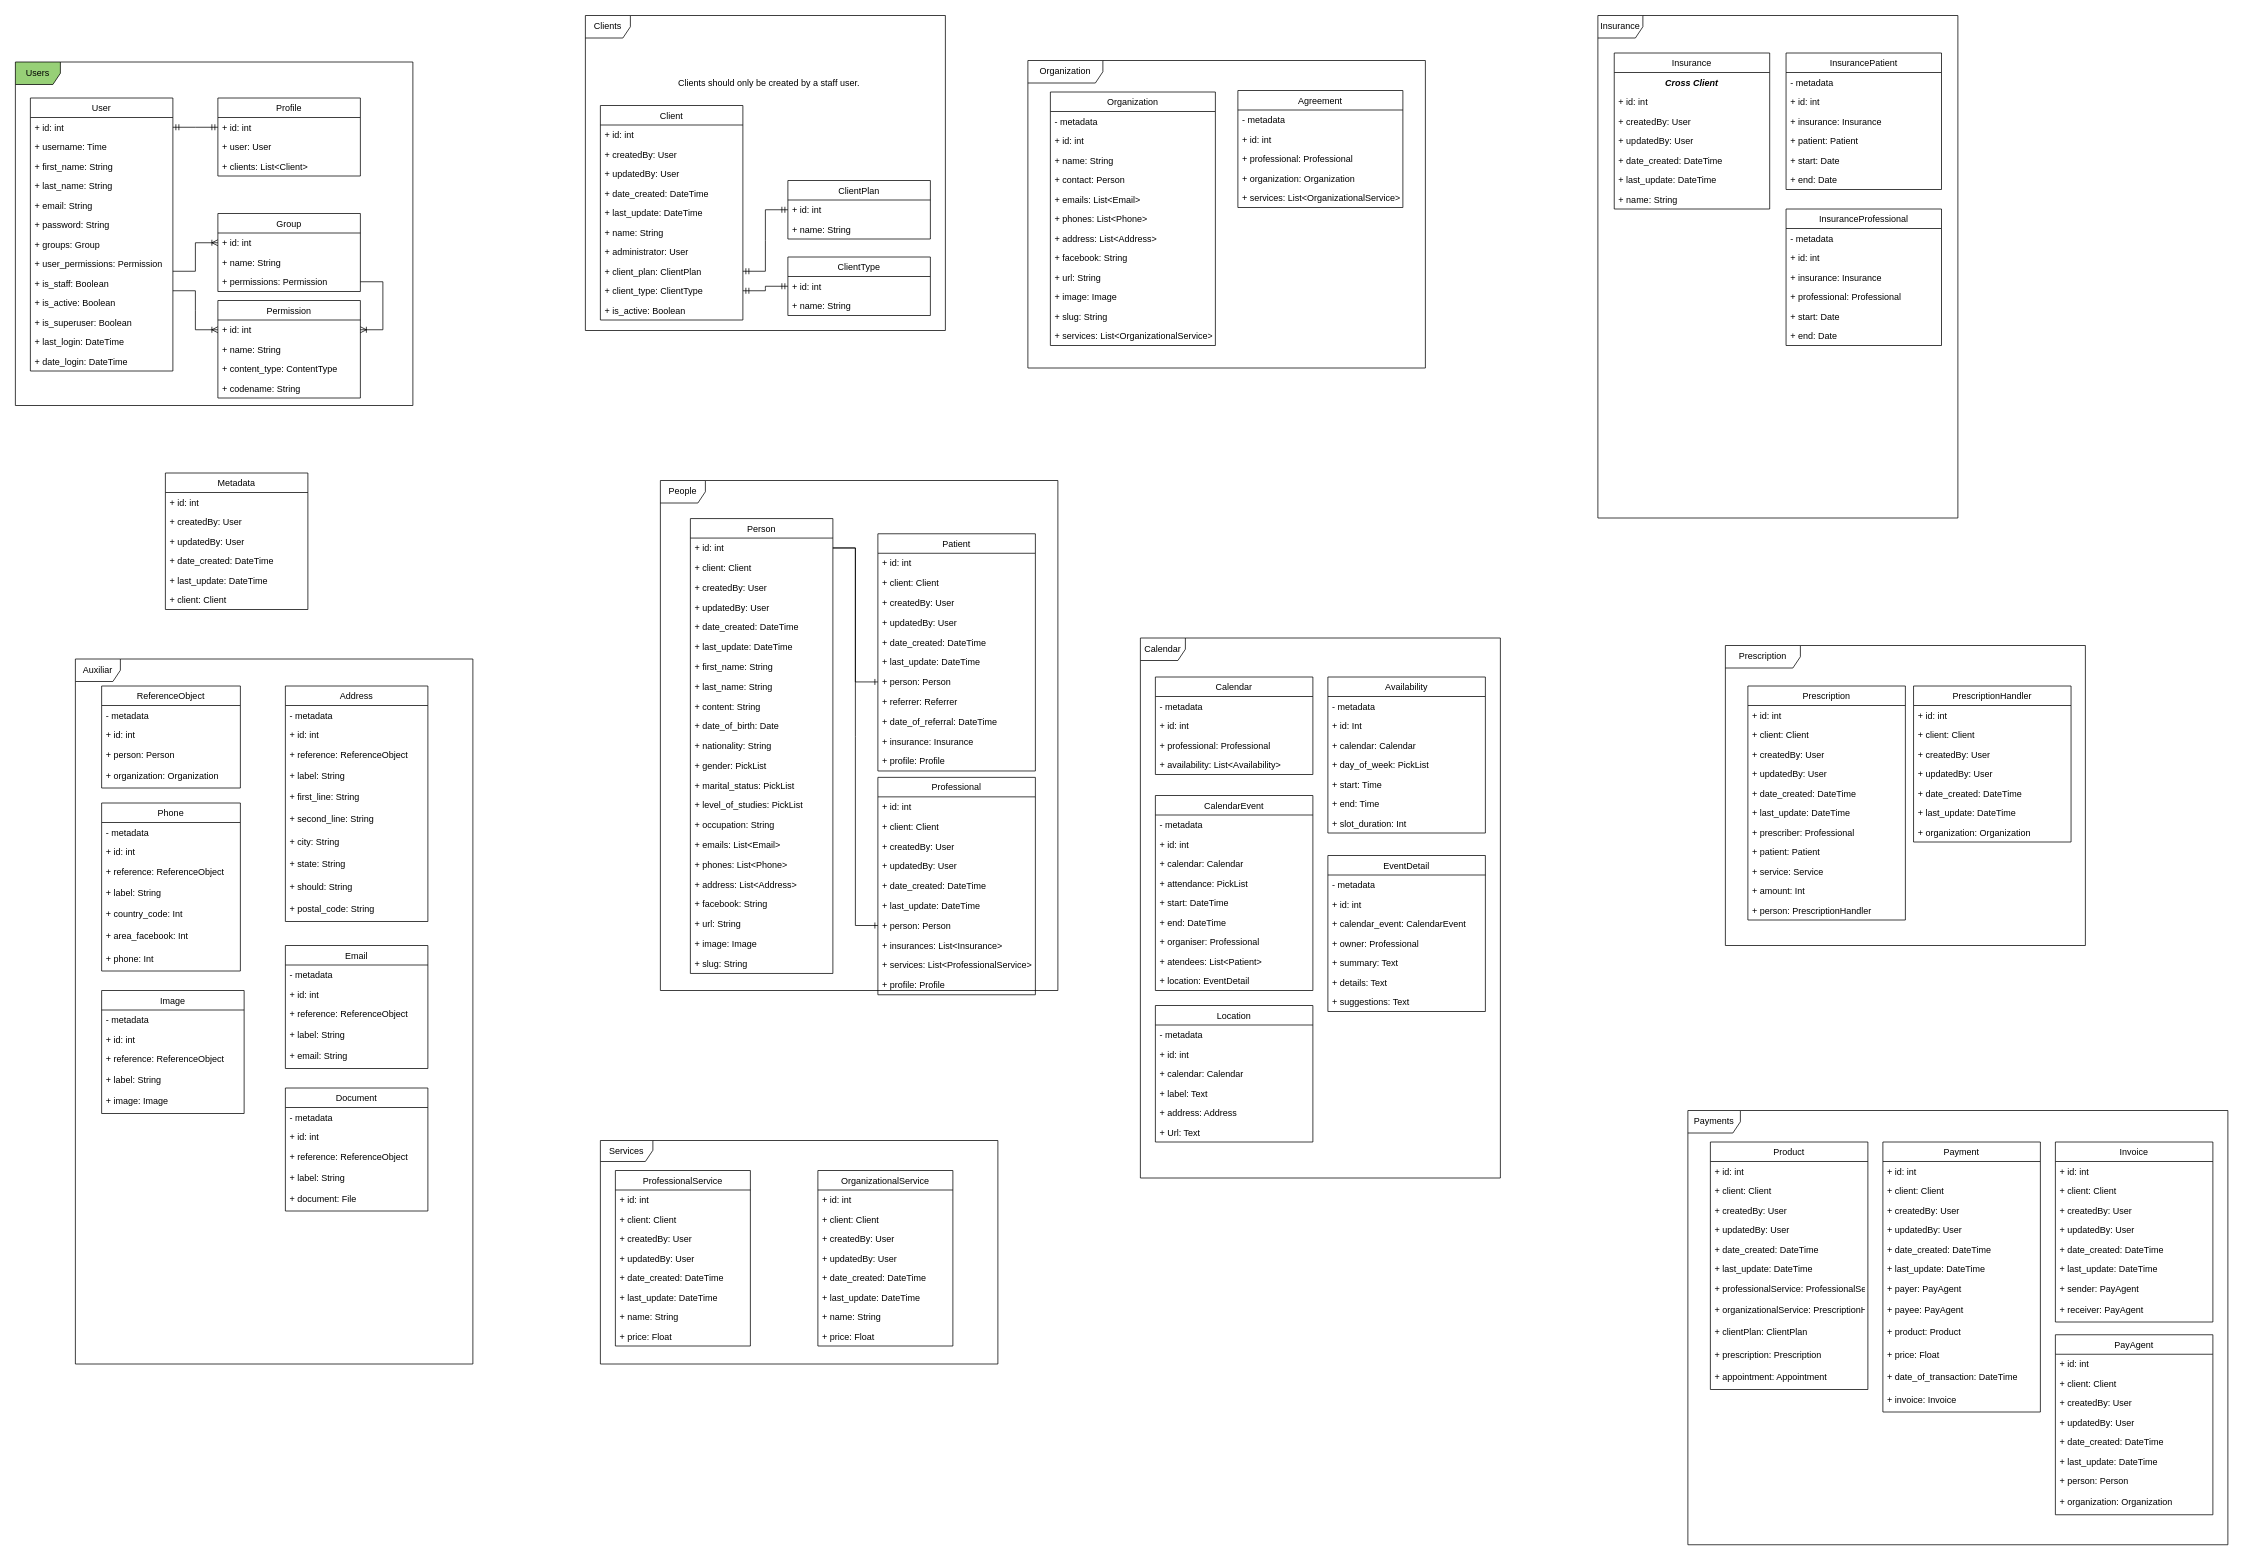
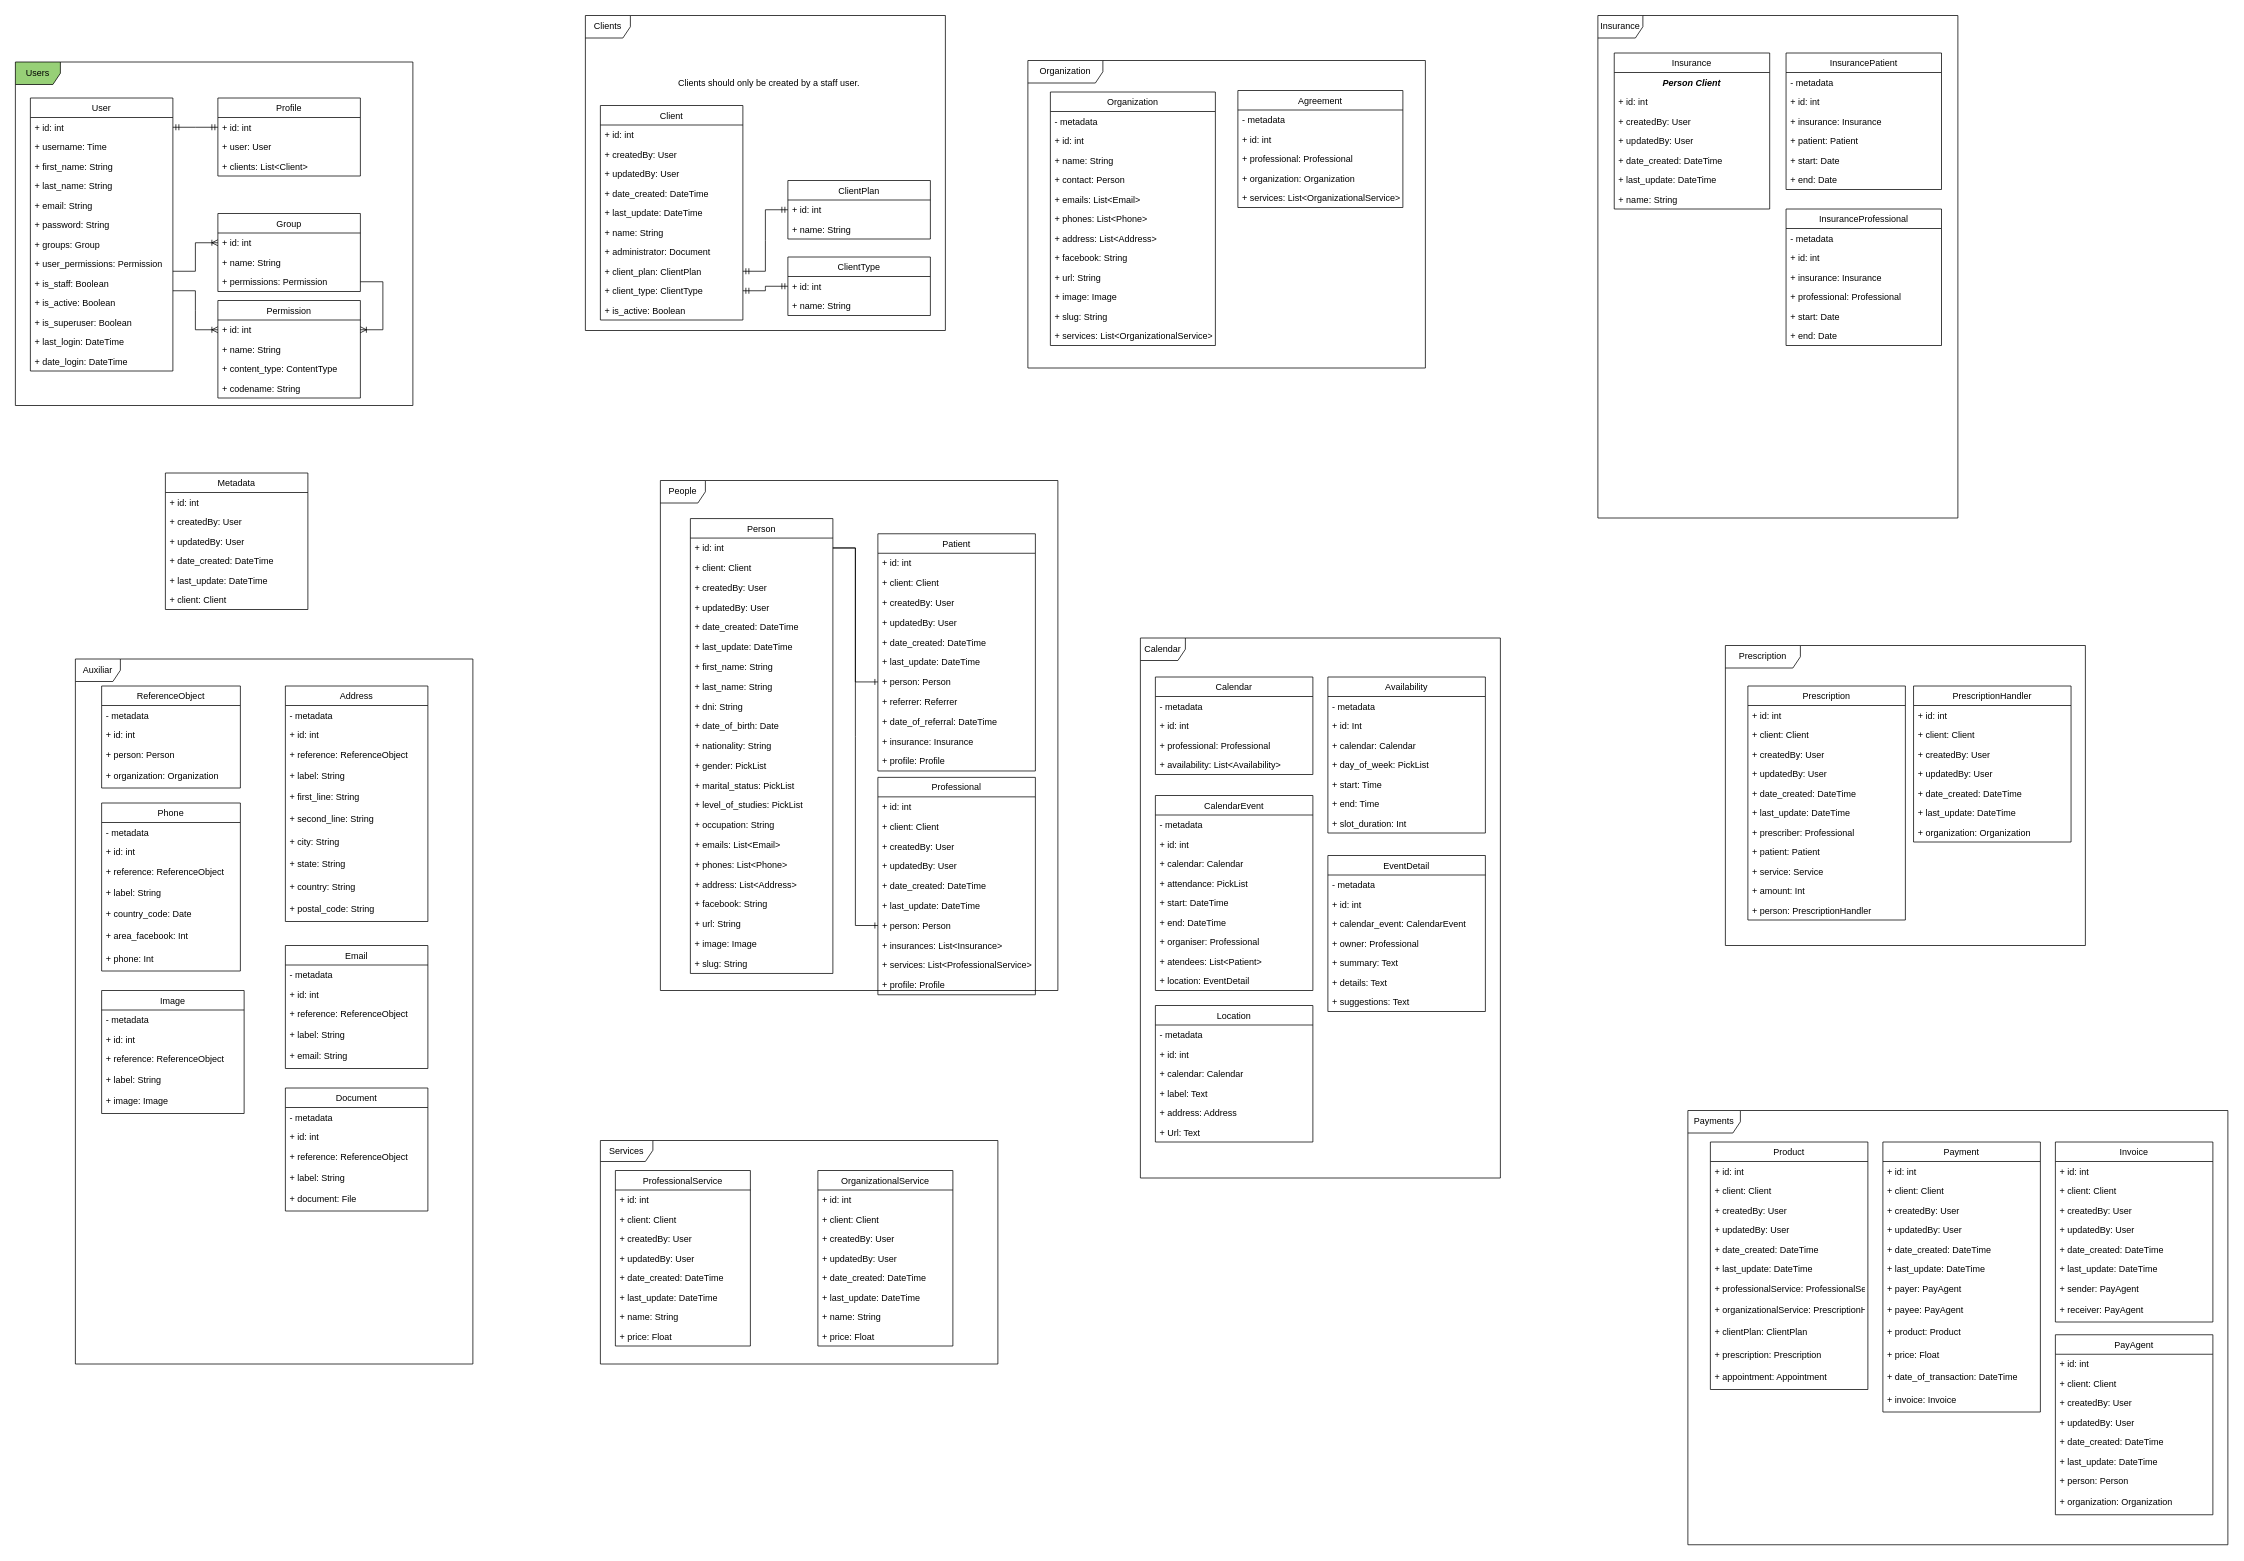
node "Cross Client": label "Cross Client" -> "Person Client"
node "+ administrator: User": label "+ administrator: User" -> "+ administrator: Document"
node "+ content: String": label "+ content: String" -> "+ dni: String"
node "+ should: String": label "+ should: String" -> "+ country: String"
node "+ country_code: Int": label "+ country_code: Int" -> "+ country_code: Date"
